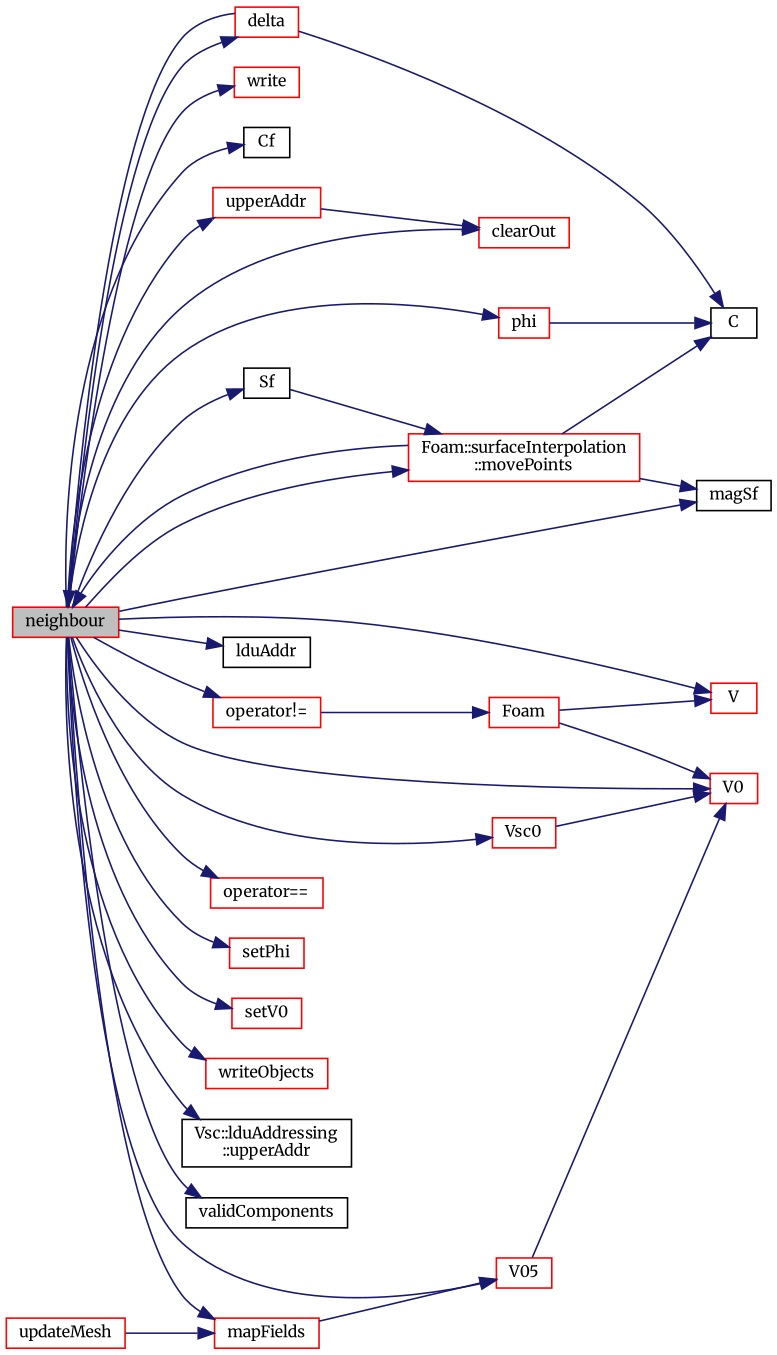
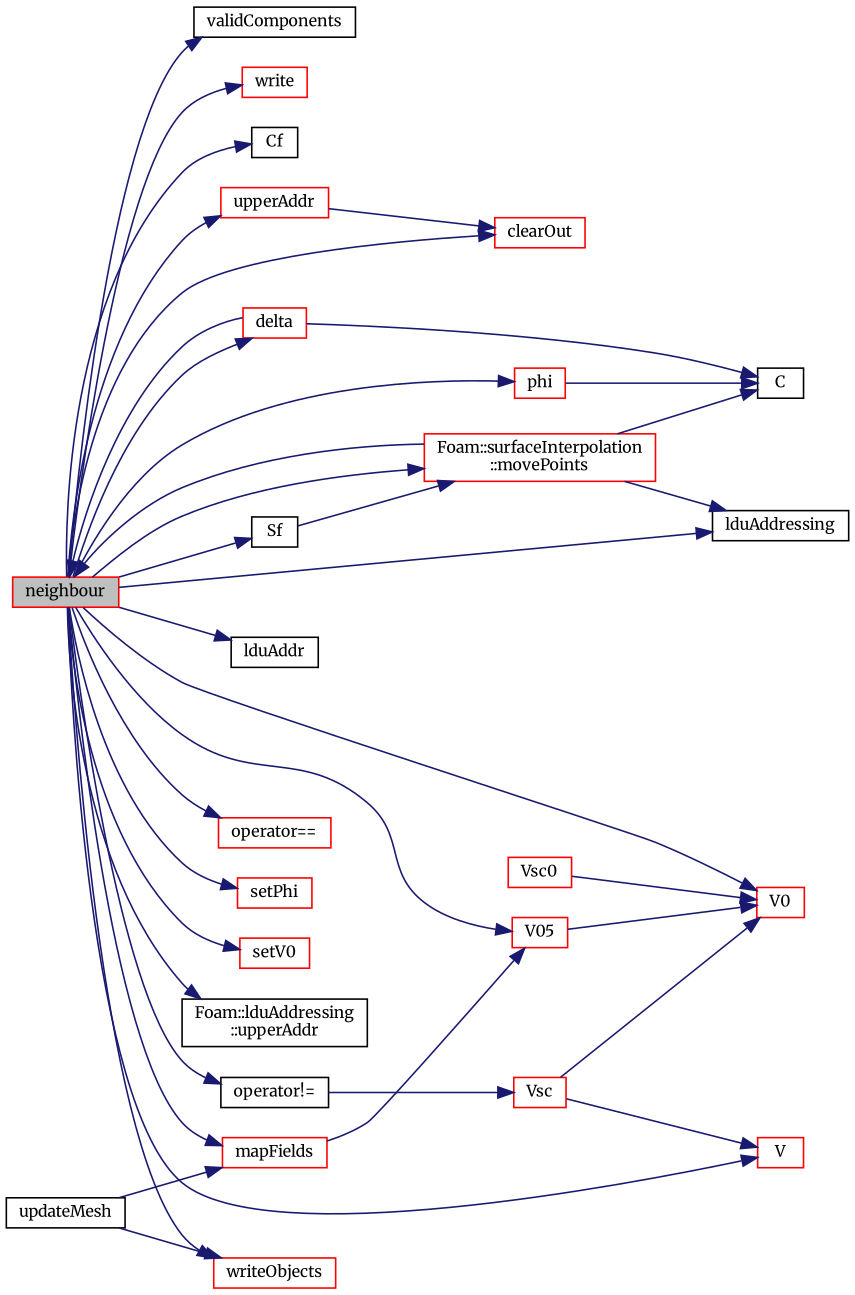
node "magSf": label "magSf" -> "lduAddressing"
node "operator!=": color red -> black
node "Foam": label "Foam" -> "Vsc"
edge "neighbour" -> "Vsc0": removed
node "Vsc::lduAddressing ::upperAddr": label "Vsc::lduAddressing ::upperAddr" -> "Foam::lduAddressing ::upperAddr"
edge "updateMesh" -> "writeObjects": added
node "updateMesh": color red -> black
